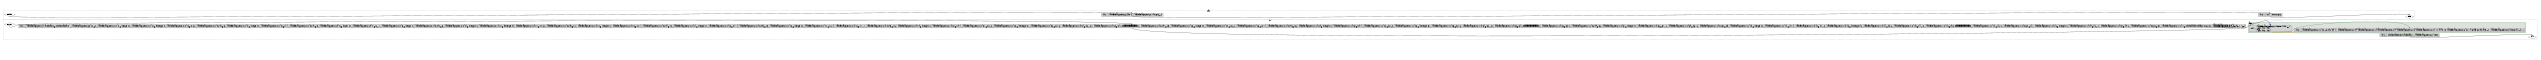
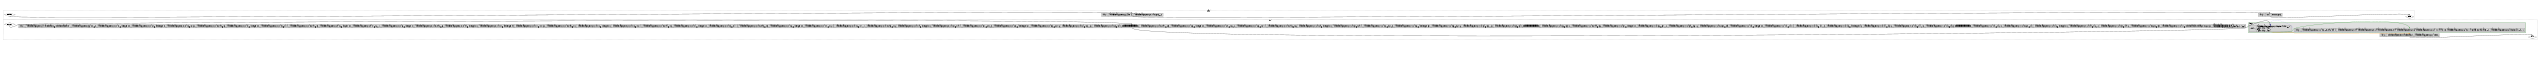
cluster "align 1": label "align 1" -> "loop 1"
